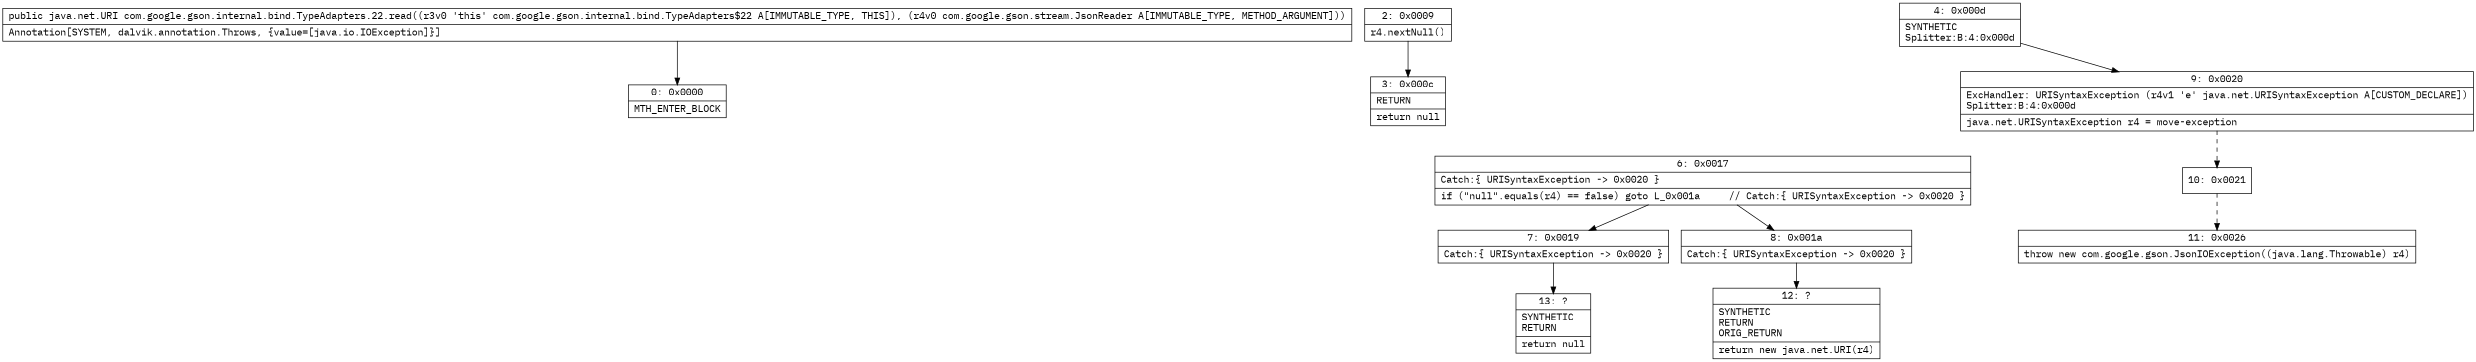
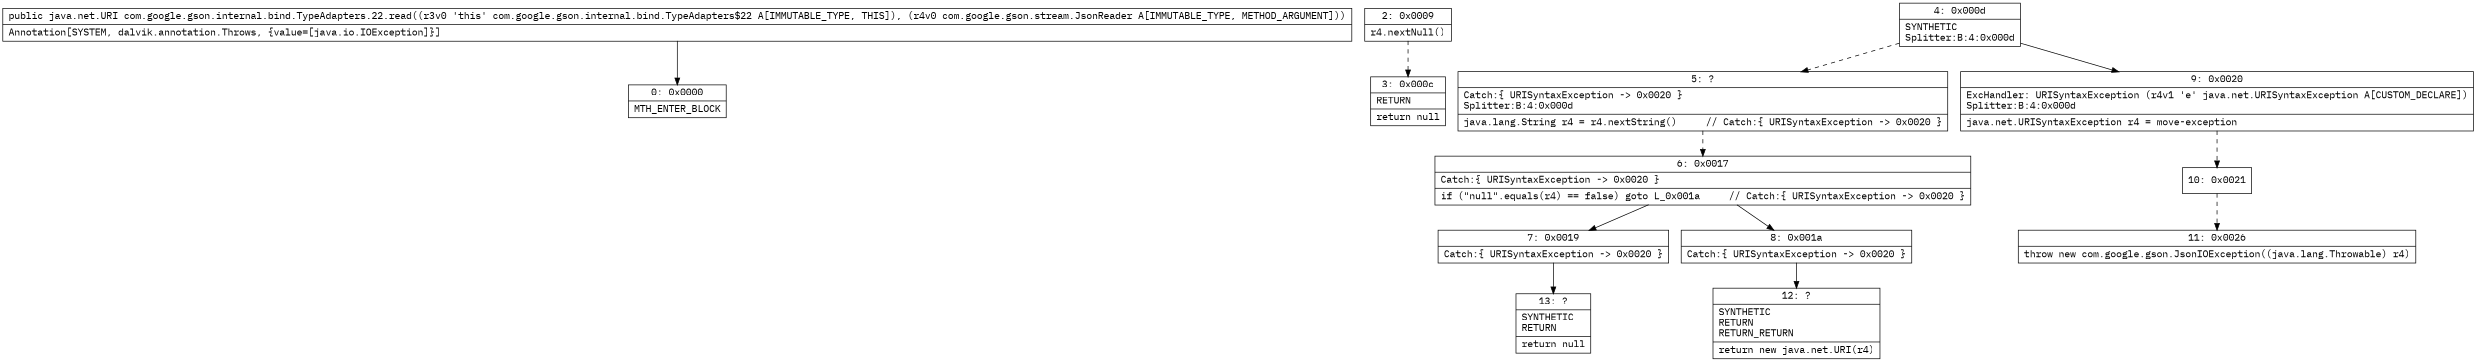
edge "2: 0x0009" -> "3: 0x000c": style solid -> dashed
node "5: ?": added
node "12: ?": text "ORIG_RETURN" -> "RETURN_RETURN"
